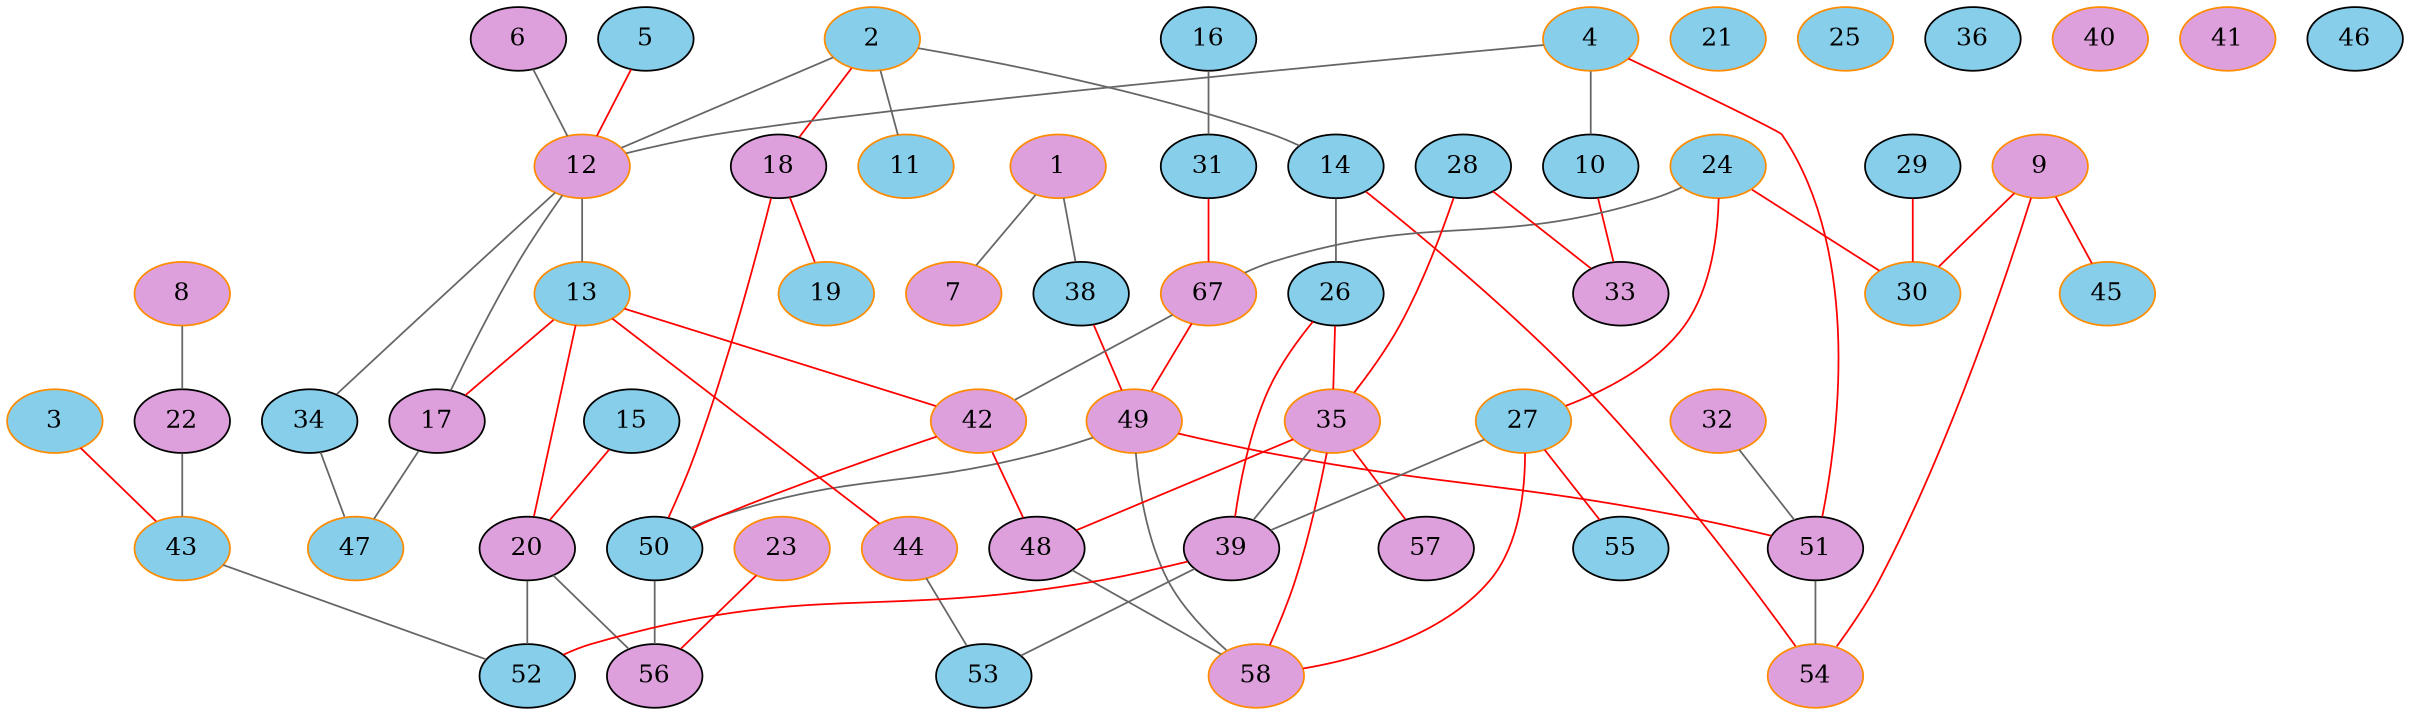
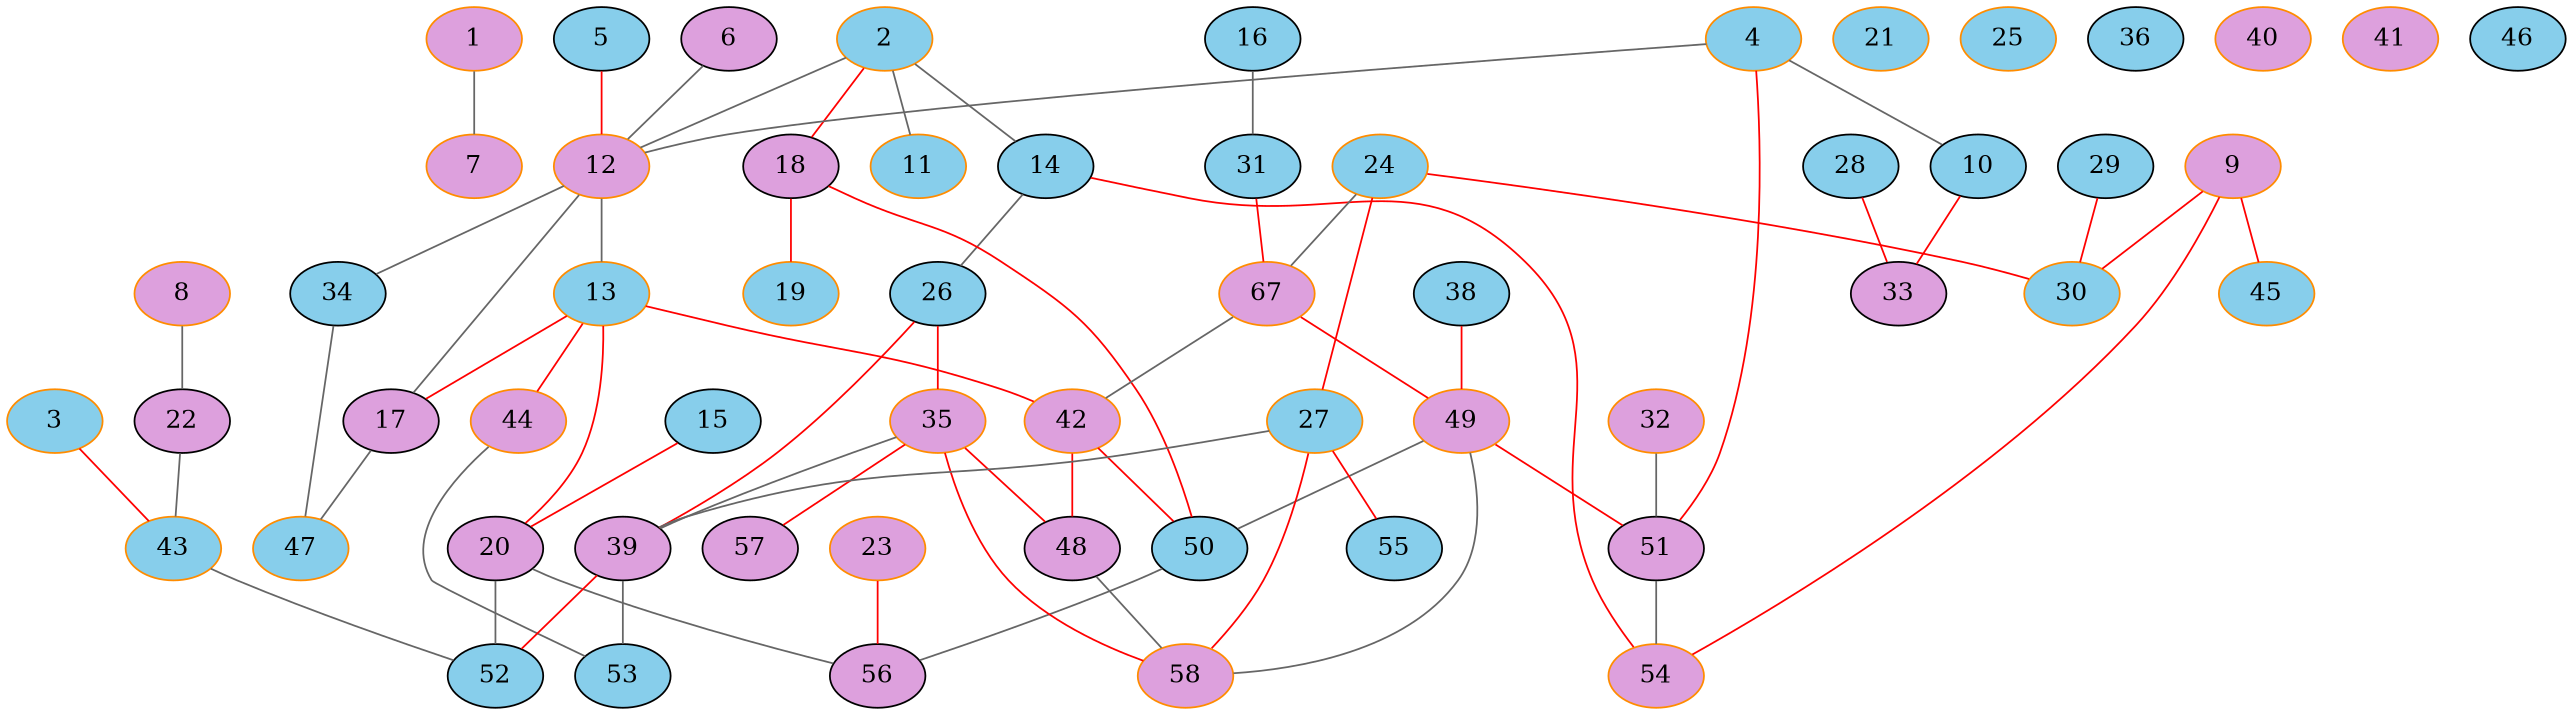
edge "1" -- "38": removed
edge "28" -- "35": removed
